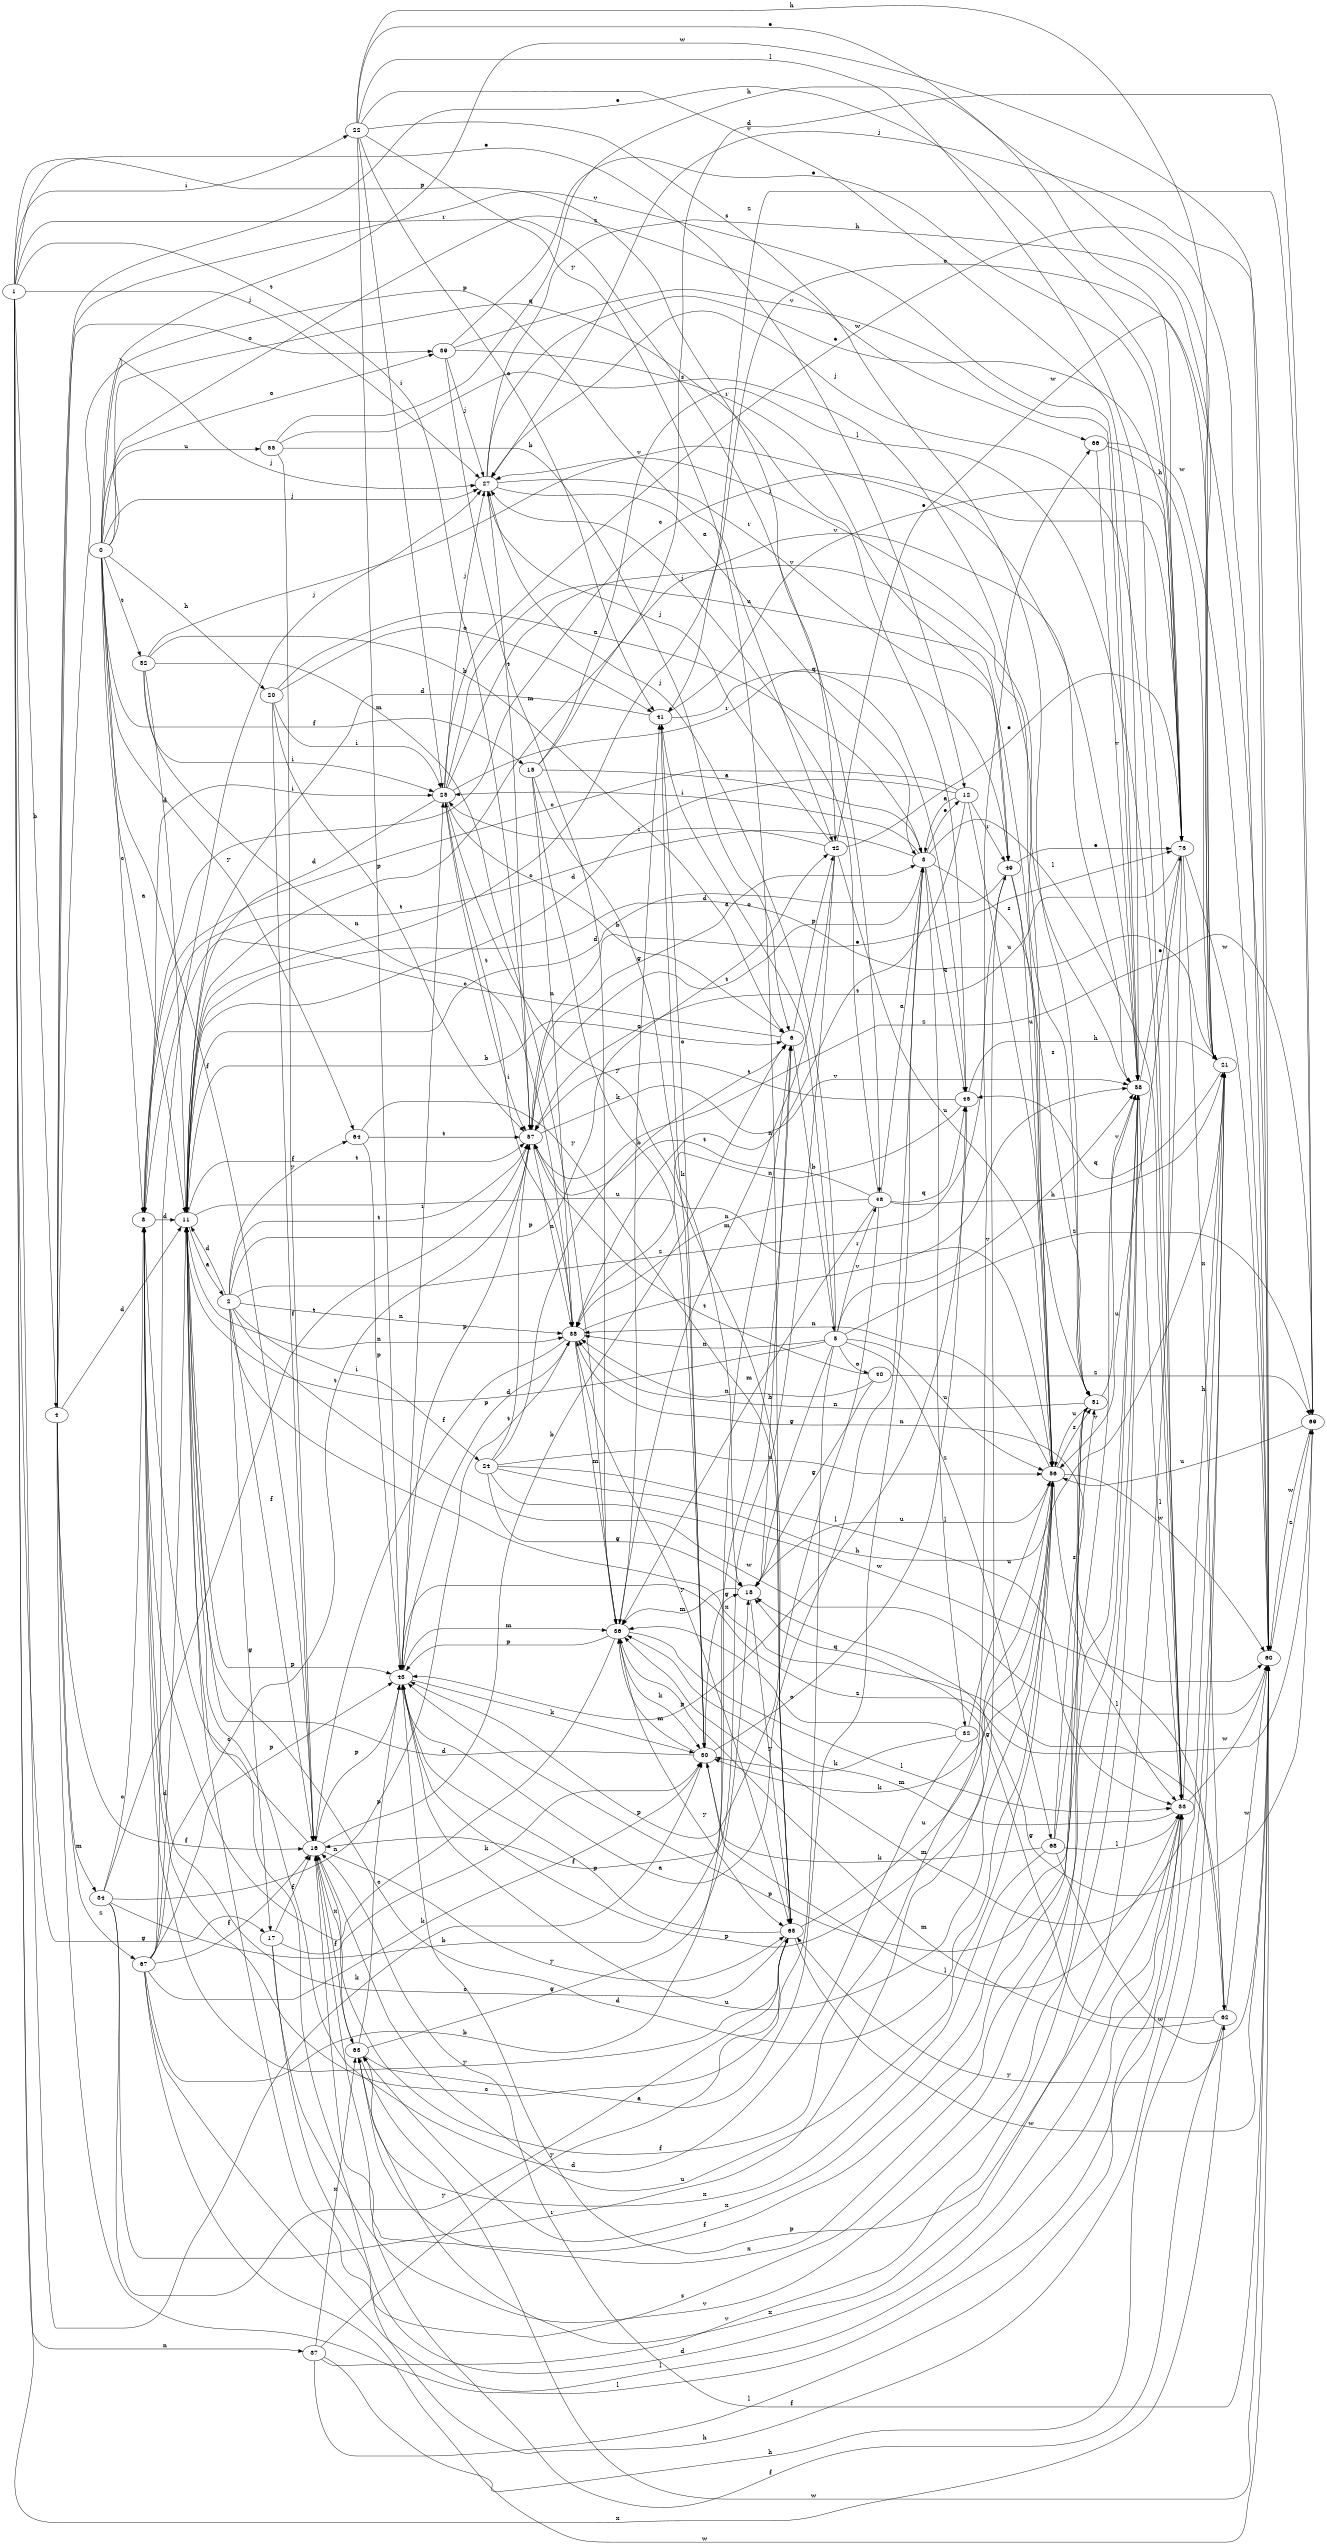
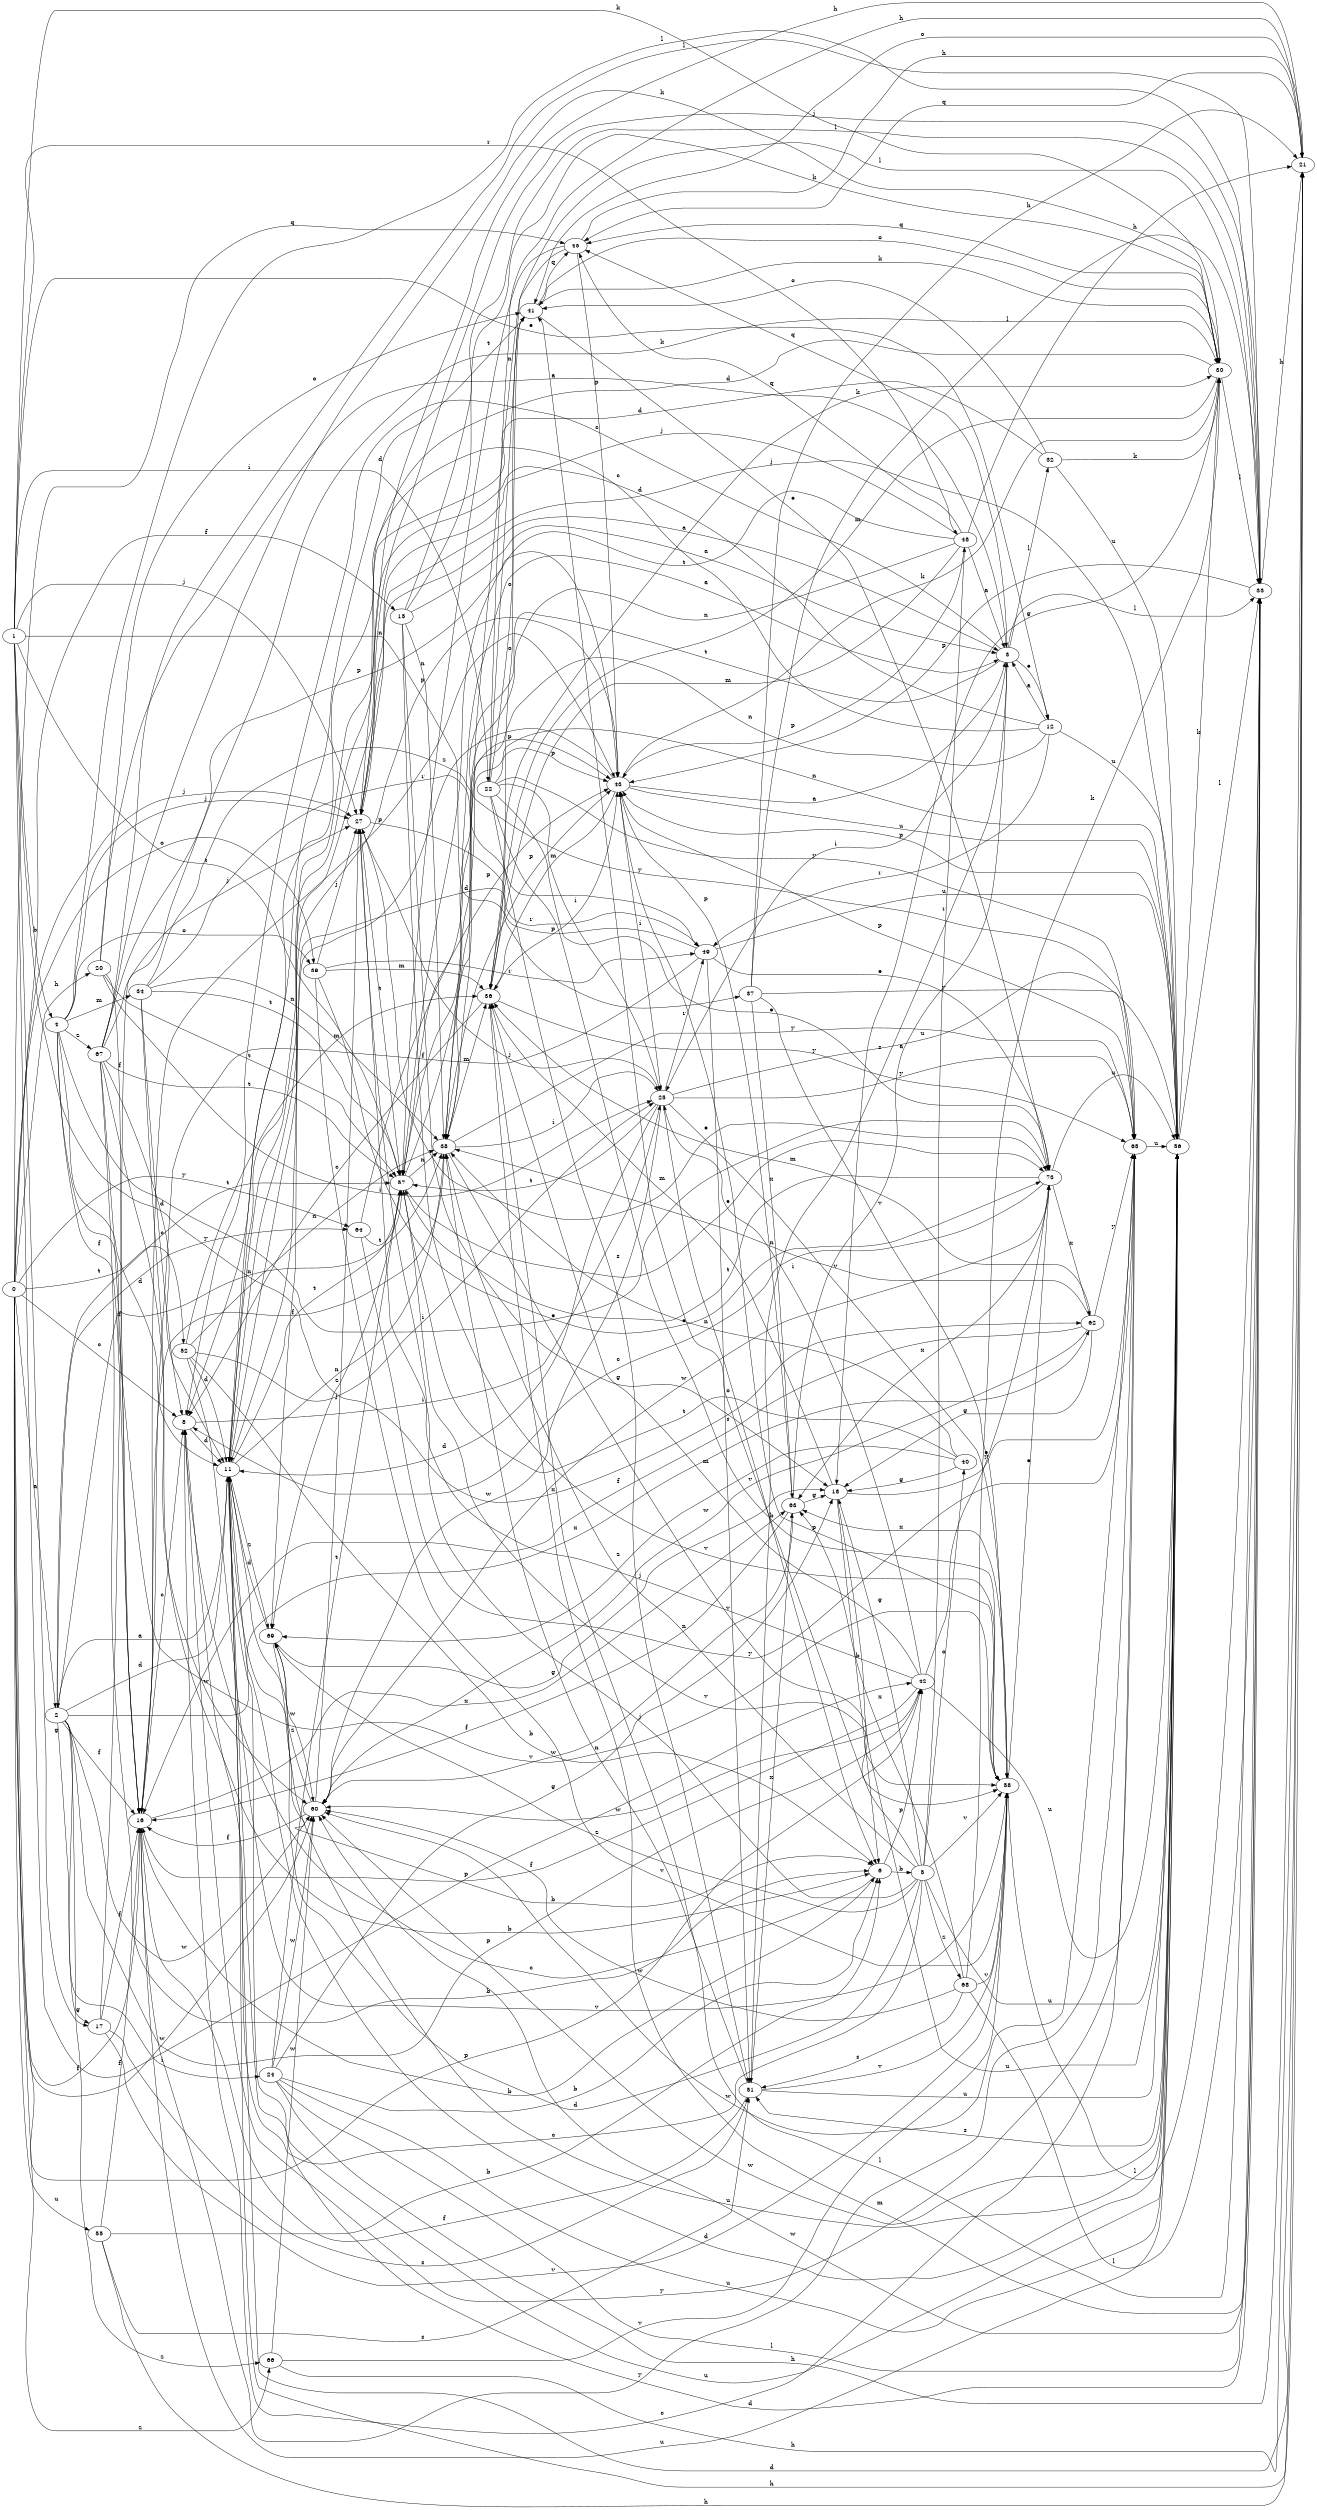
edge "0" -> "11": now "0" -> "2"
edge "32" -> "36": now "32" -> "41"
edge "21" -> "36": removed, label "m"
